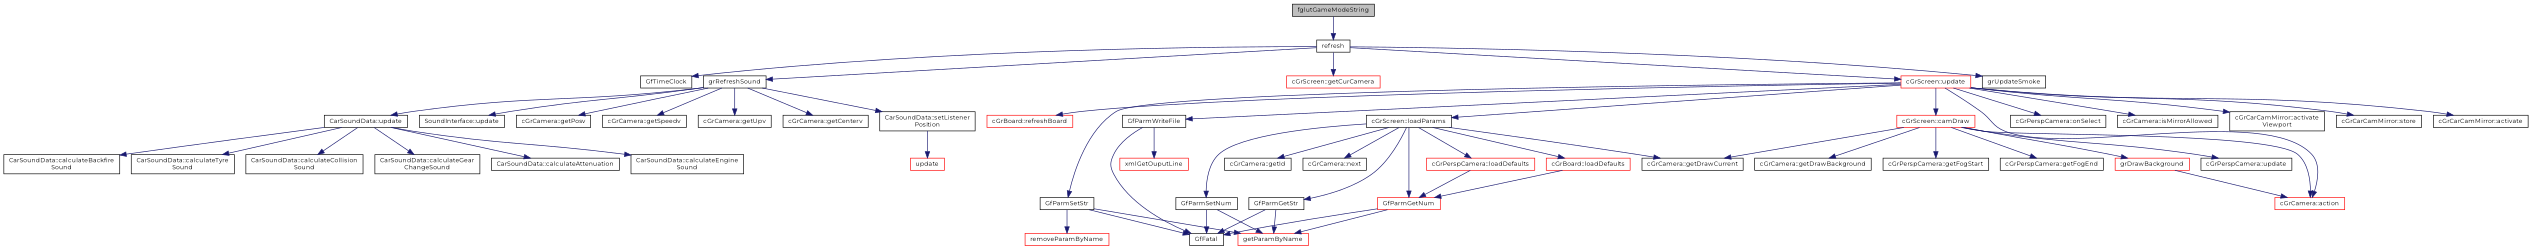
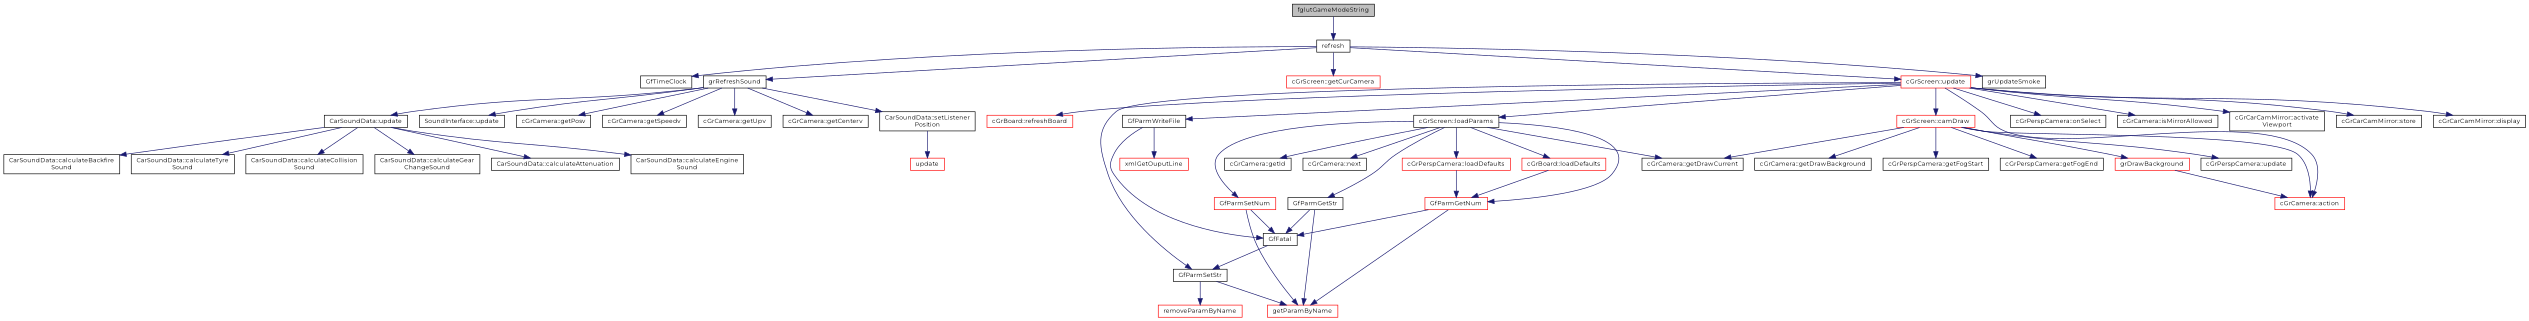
node "cGrCarCamMirror::activate": label "cGrCarCamMirror::activate" -> "cGrCarCamMirror::display"
node "GfParmSetNum": color black -> red
edge "GfParmSetStr" -> "GfFatal": reversed
